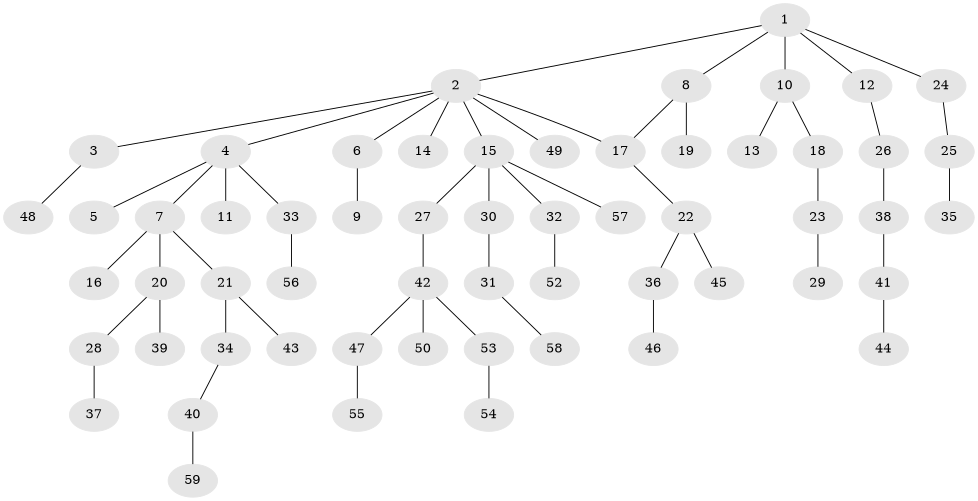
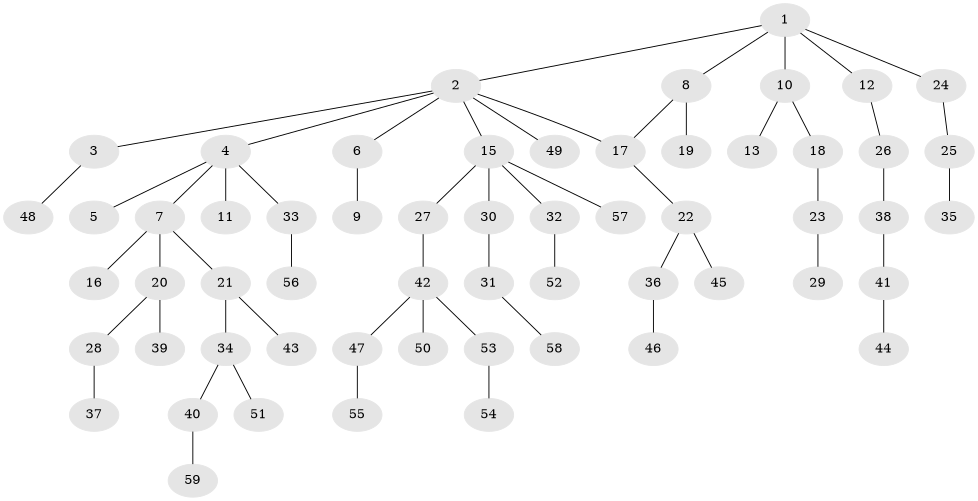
node "14": removed
node "51": added
